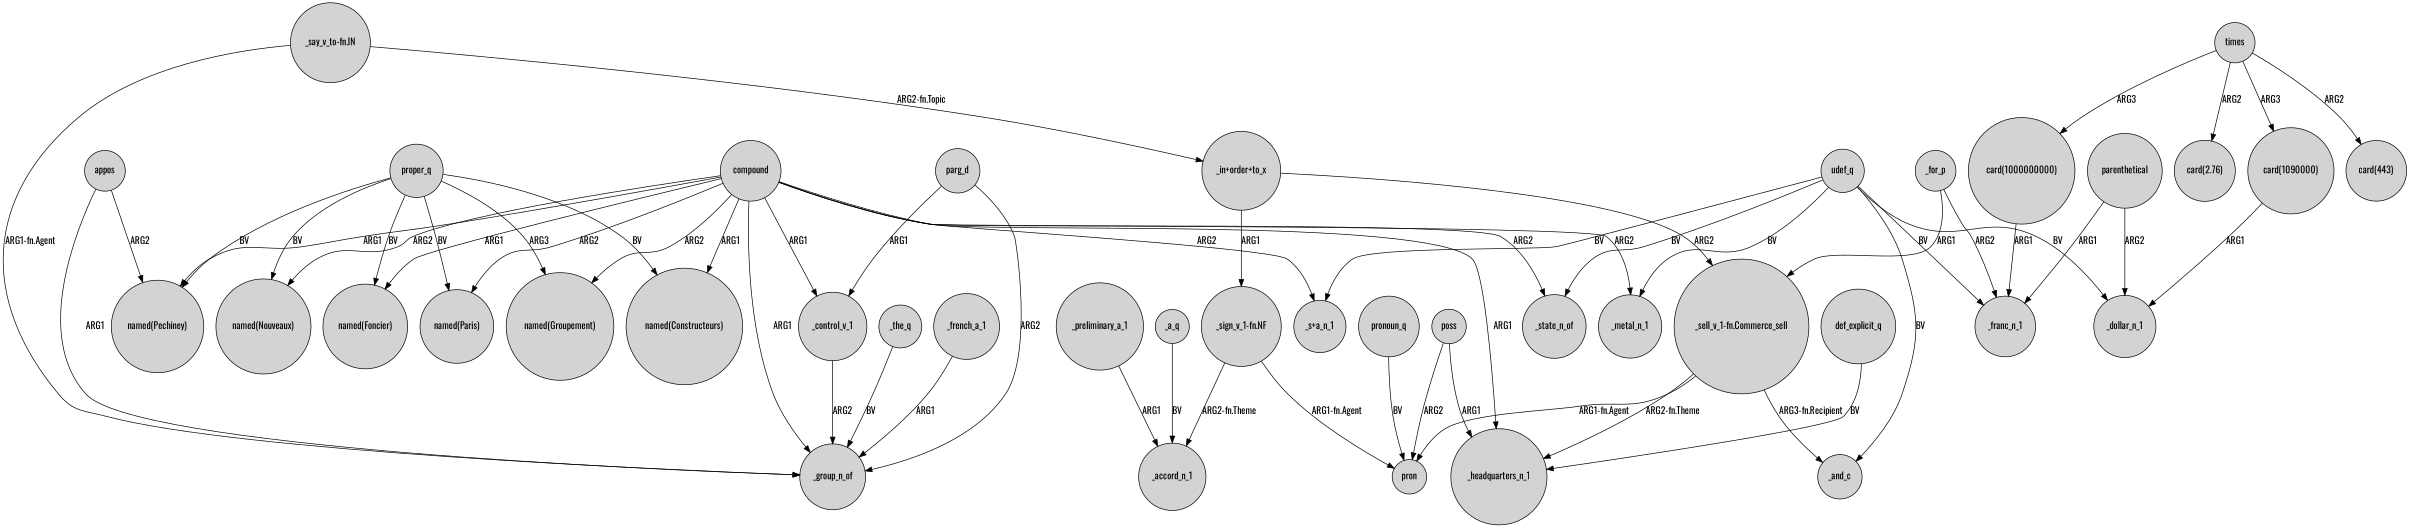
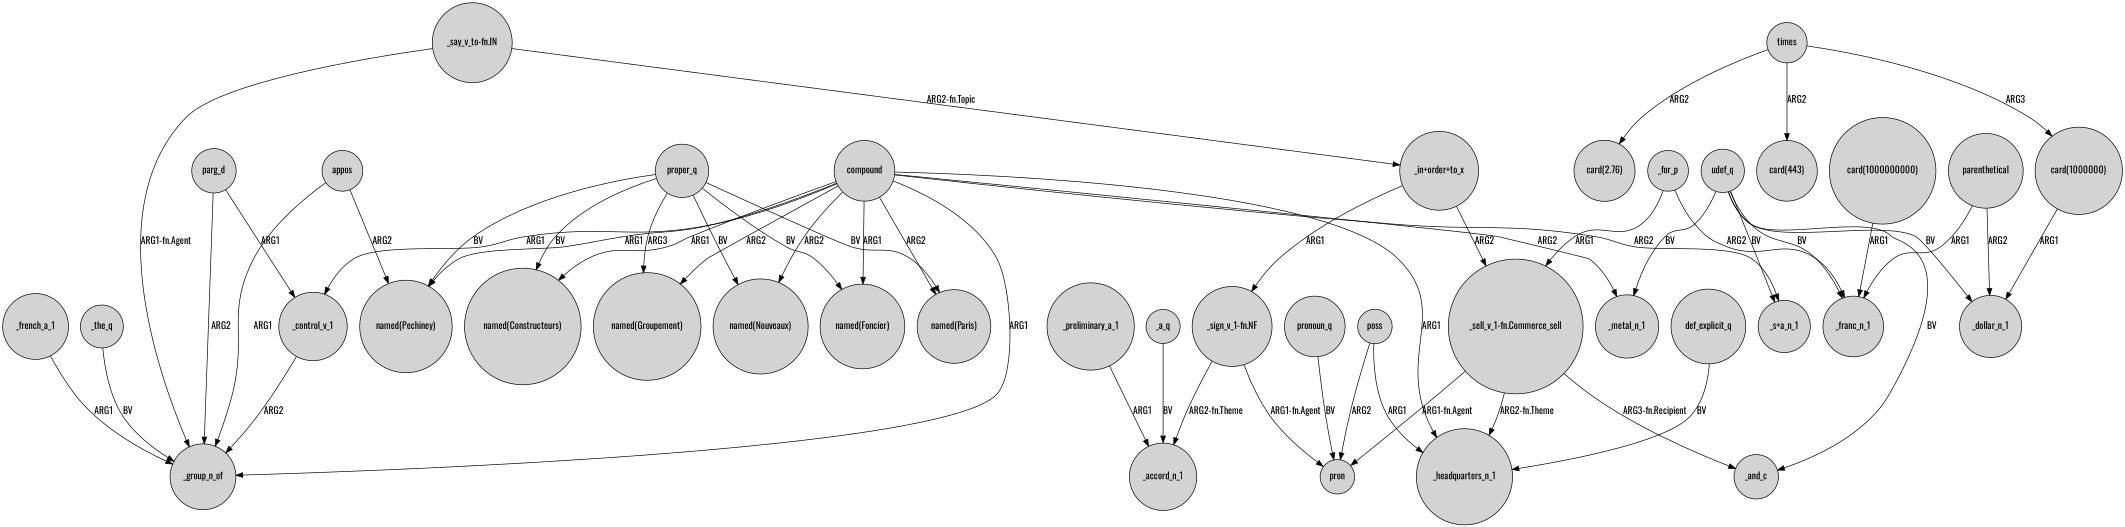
edge "times" -> "card(1000000000)": removed, label "ARG3"
node "card(1090000)": label "card(1090000)" -> "card(1000000)"
node "_state_n_of": removed
